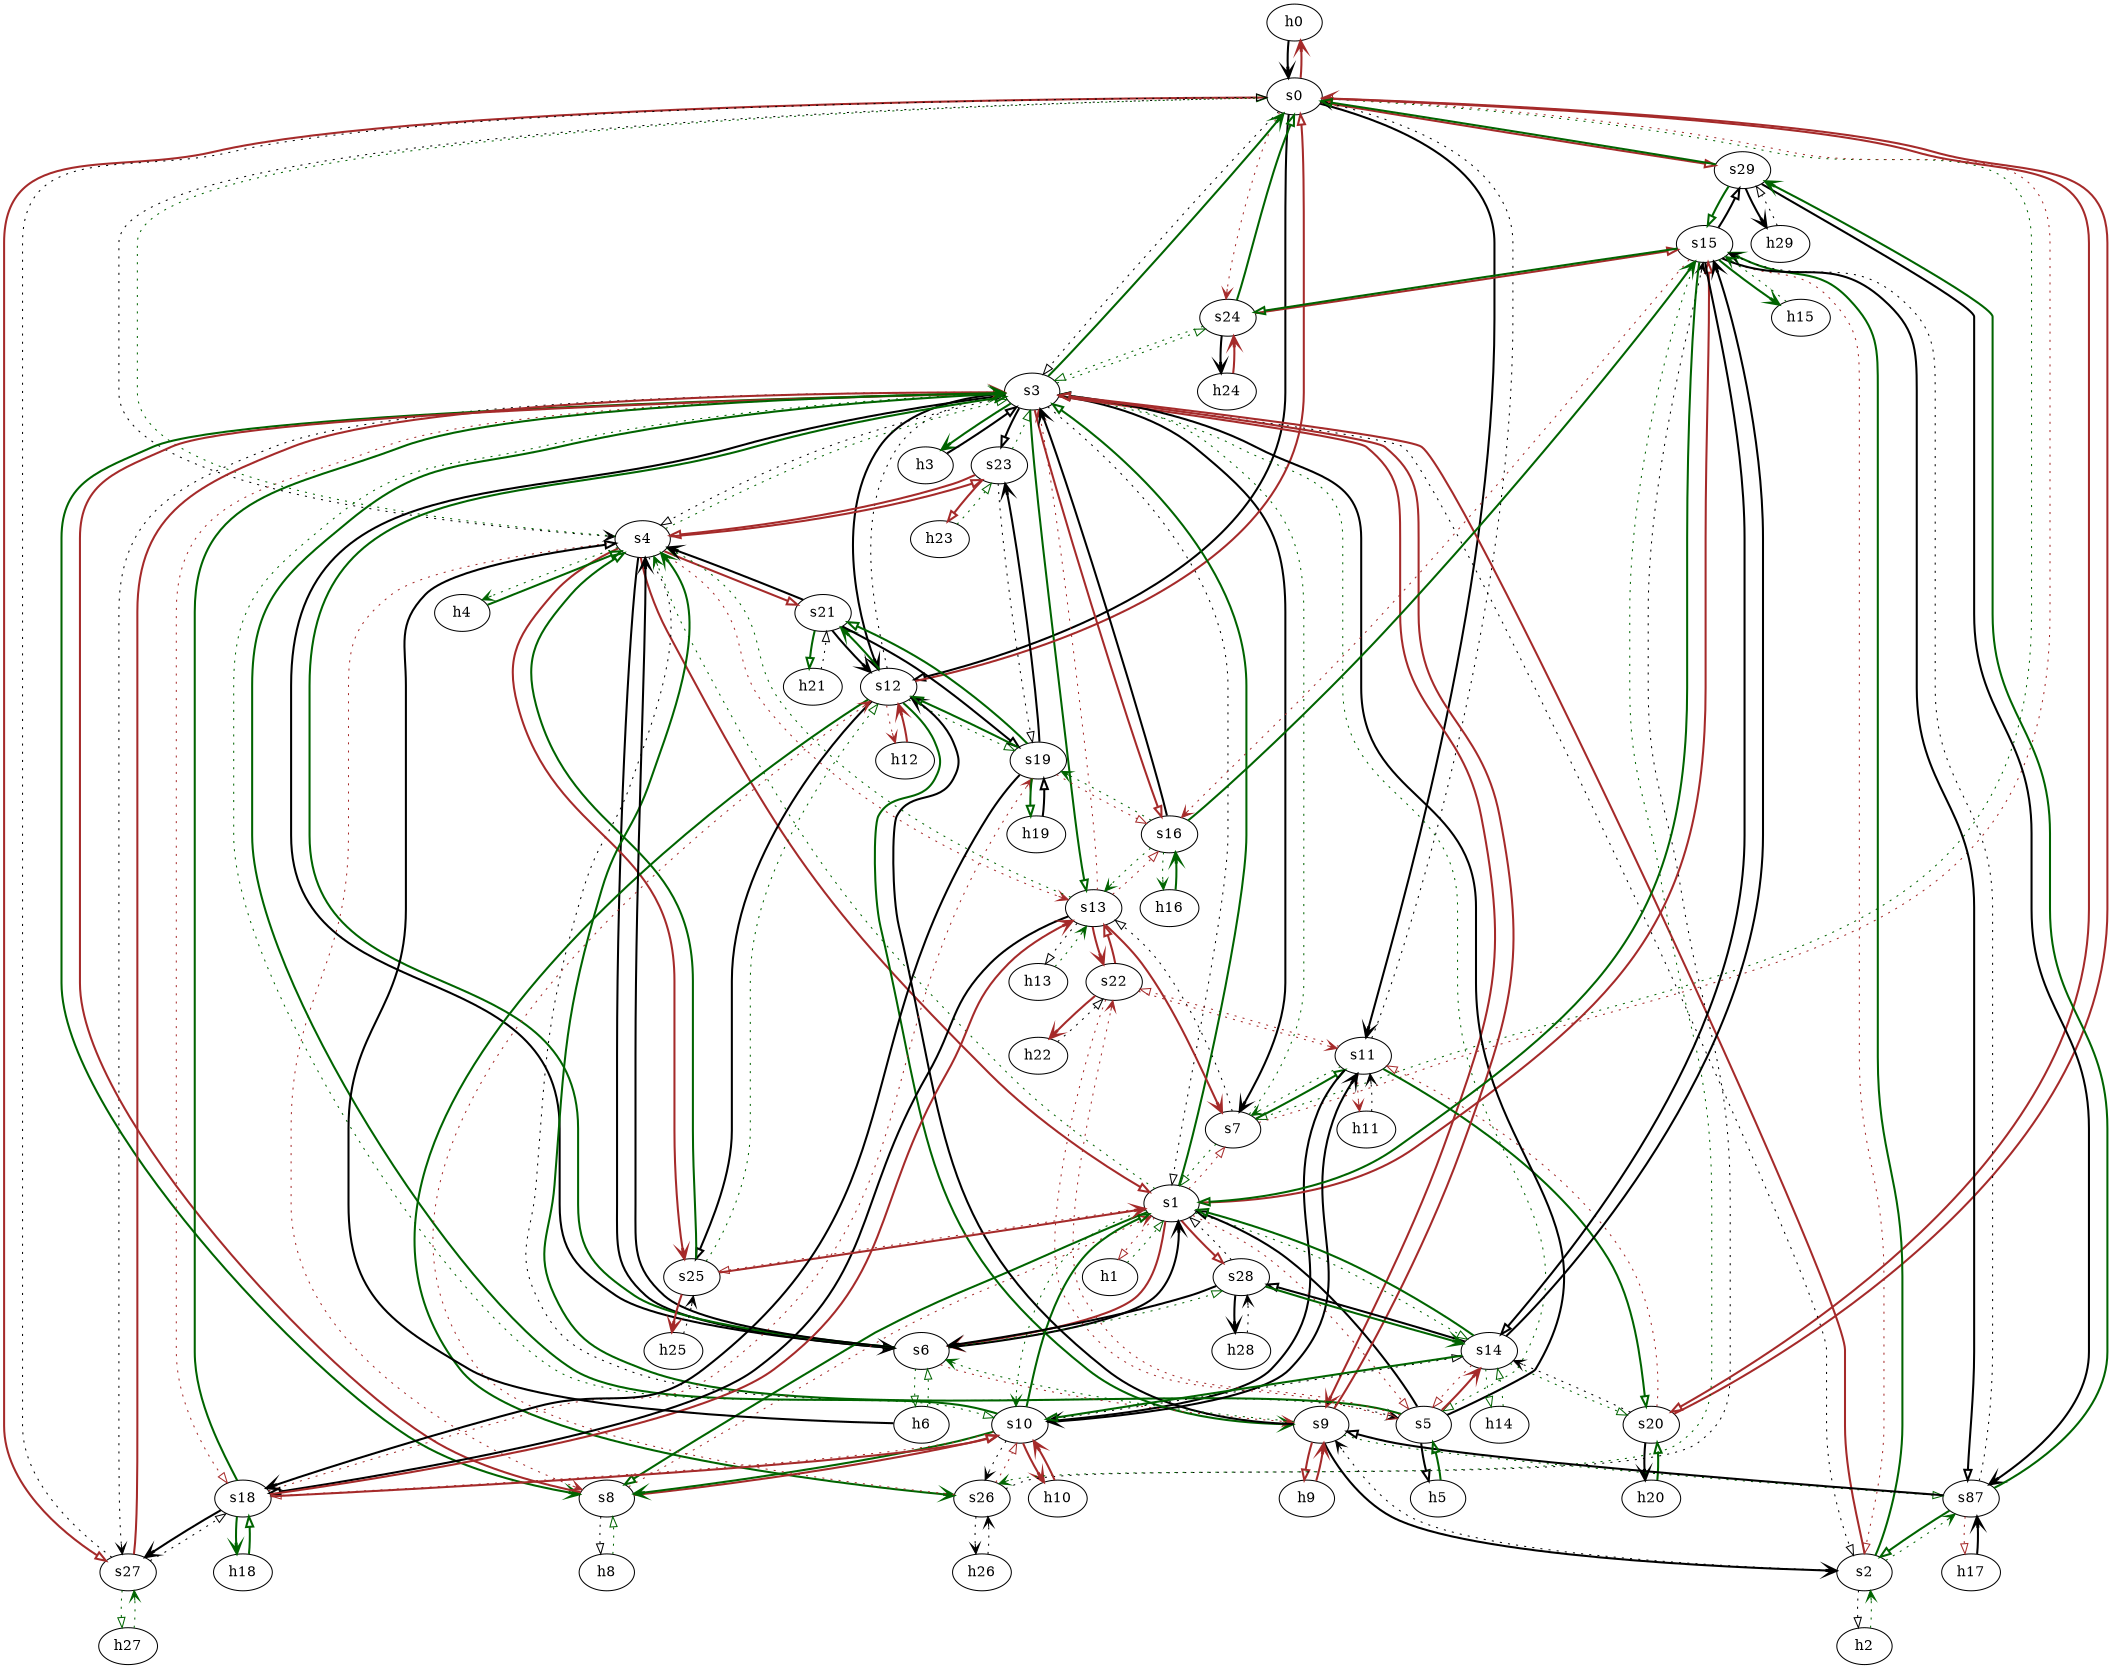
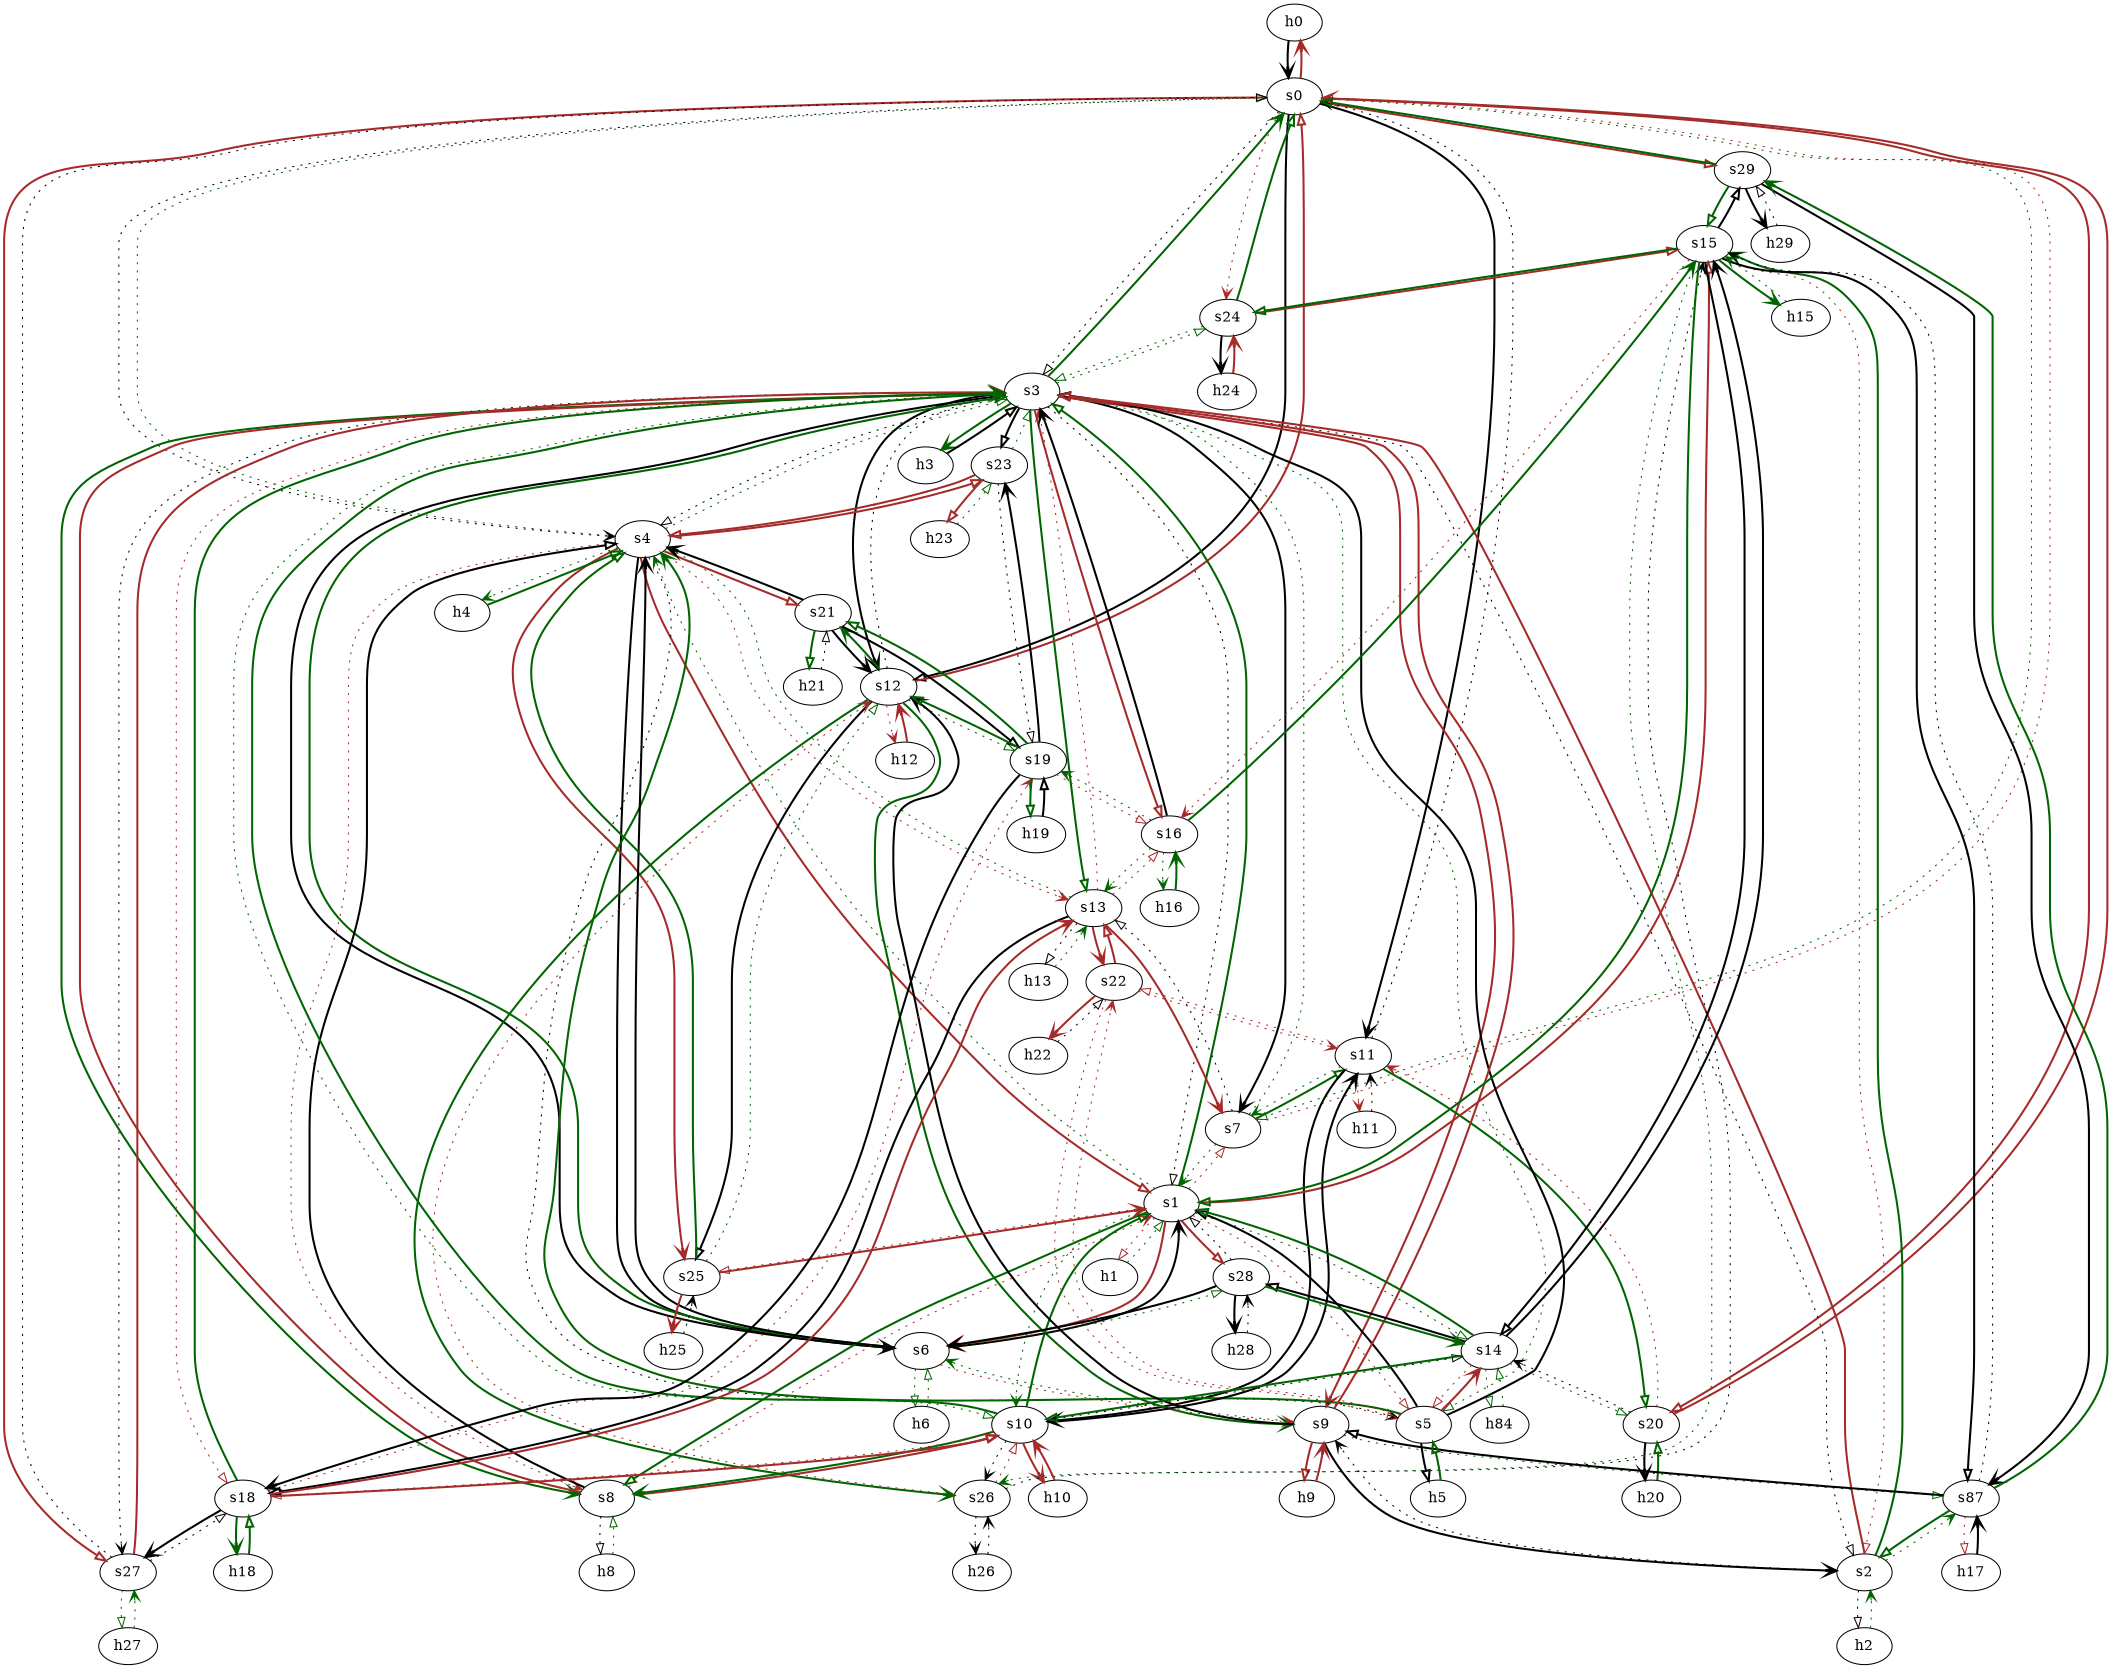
edge "h6" -> "s4": now "s8" -> "s4"
edge "s7" -> "s1": arrowhead onormal -> vee
edge "s20" -> "s11": arrowhead onormal -> vee
node "h14": label "h14" -> "h84"
